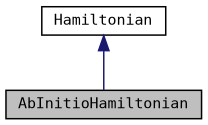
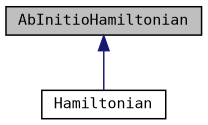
edge "AbInitioHamiltonian" -> "Hamiltonian": reversed
